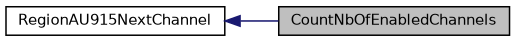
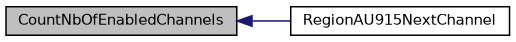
edge "CountNbOfEnabledChannels" -> "RegionAU915NextChannel": reversed
